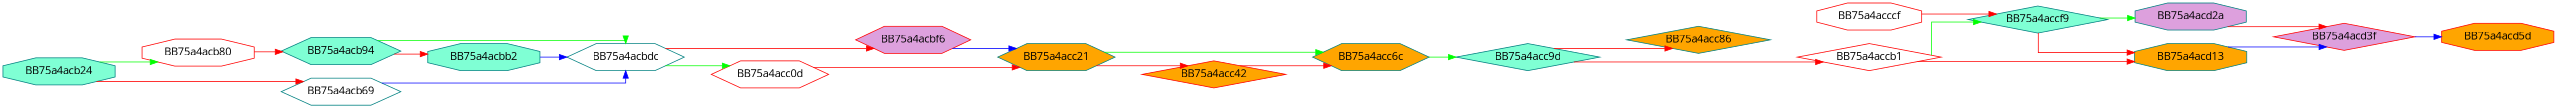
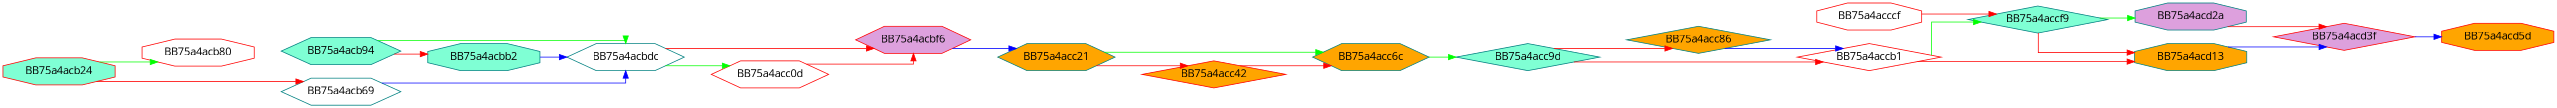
edge "BB75a4acc86" -> "BB75a4accb1": added
edge "BB75a4acb80" -> "BB75a4acb94": removed
edge "BB75a4acc0d" -> "BB75a4acc21": now "BB75a4acc0d" -> "BB75a4acbf6"
node "BB75a4acb24": color teal -> red
